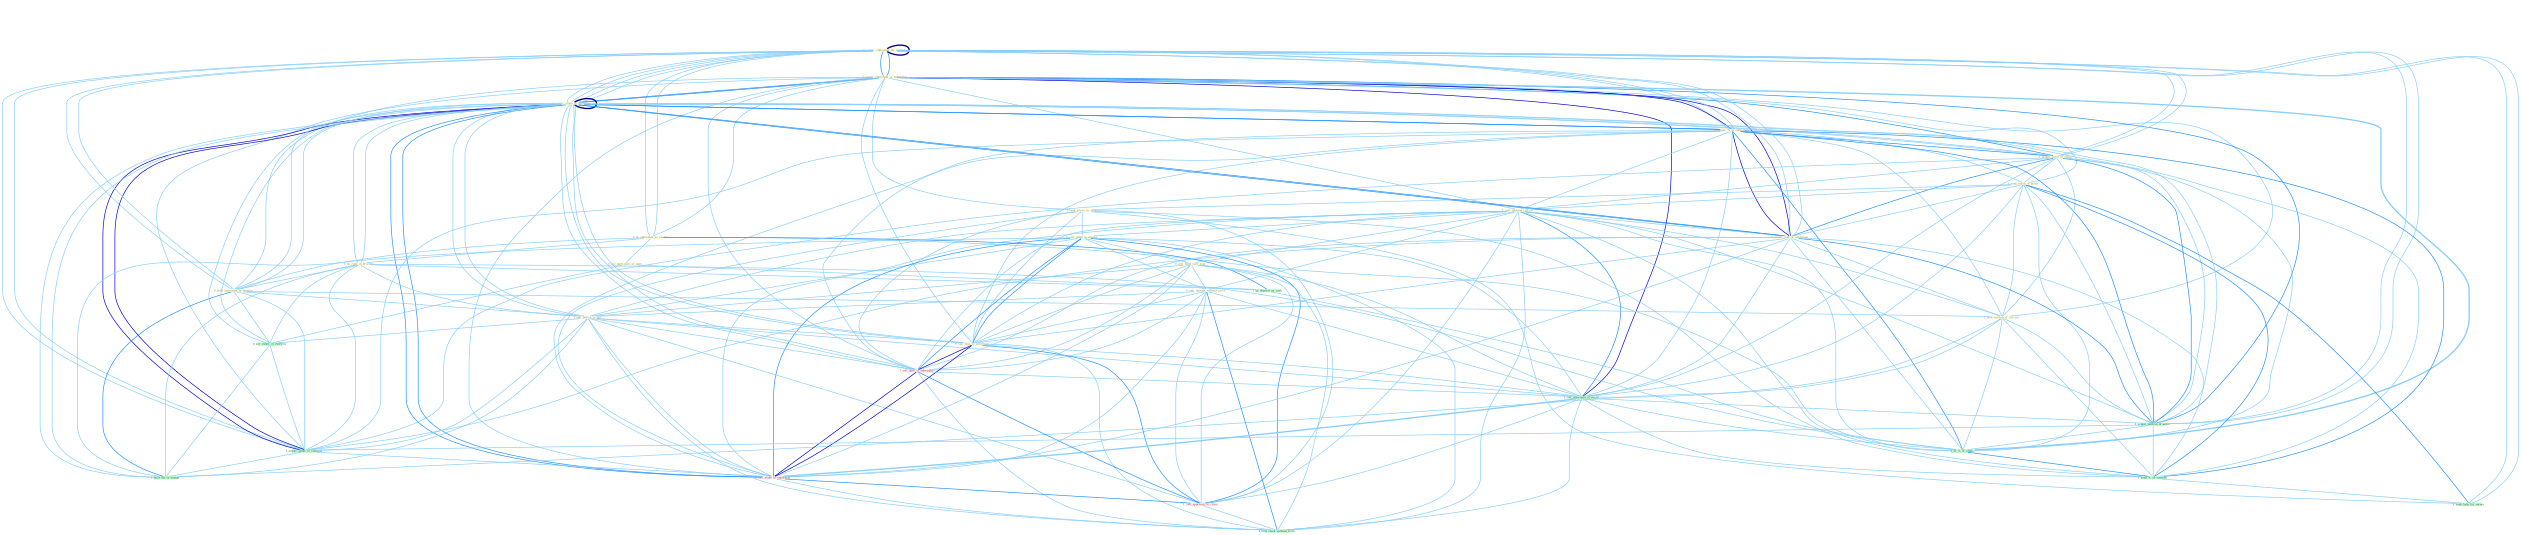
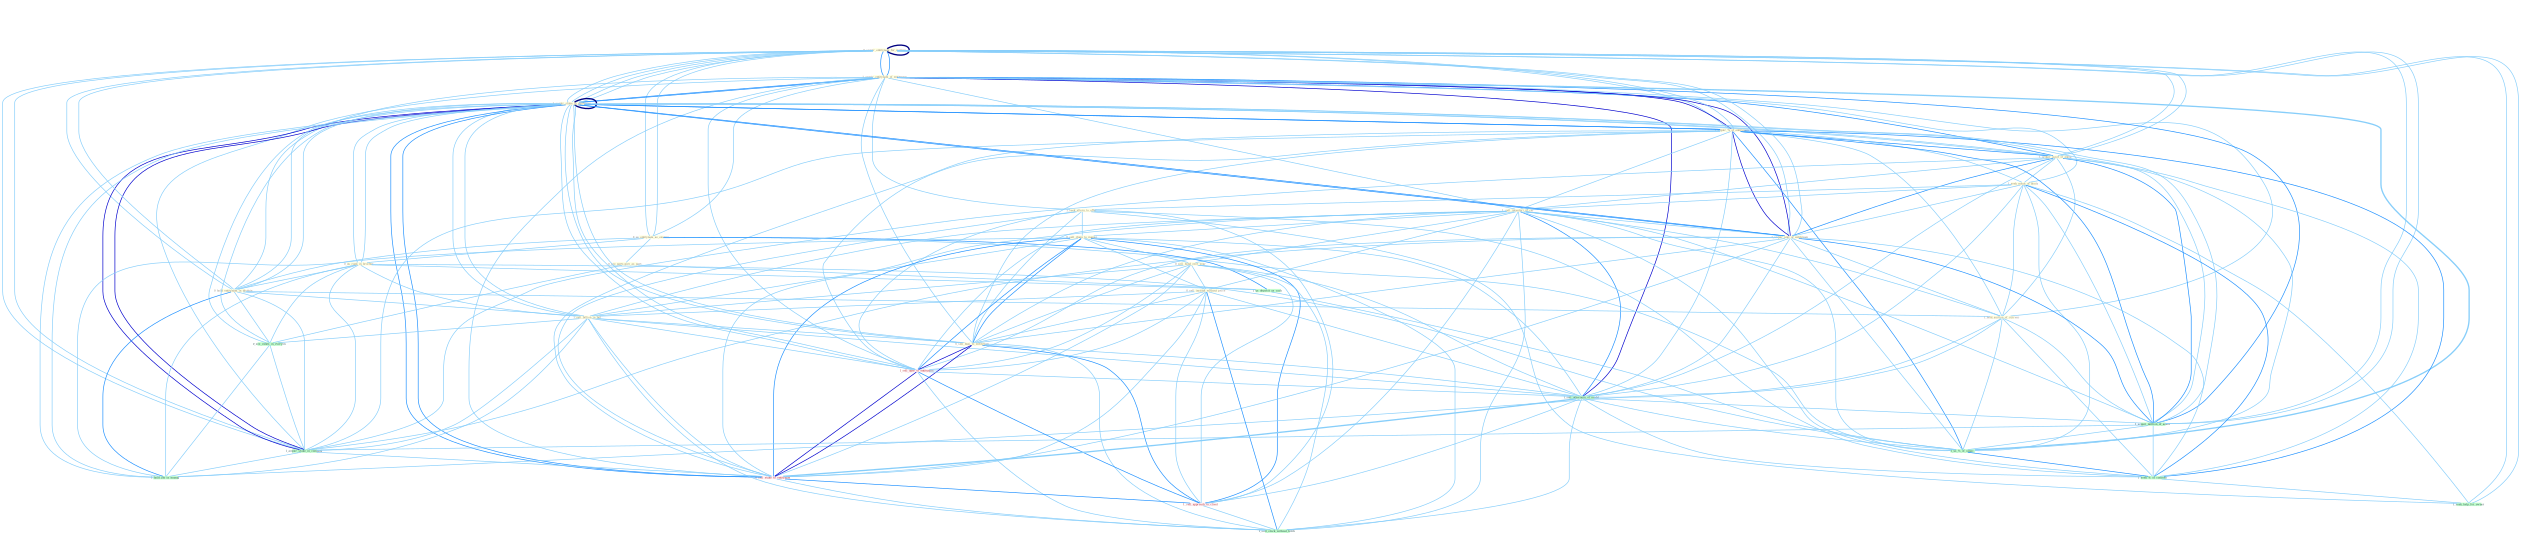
edge "1_seek_mean_of_block" -- "1_seek_help_for_owner": color #1e90ff -> #87cefa
edge "1_sell_billion_in_bill" -- "1_sell_approach_to_client": removed
